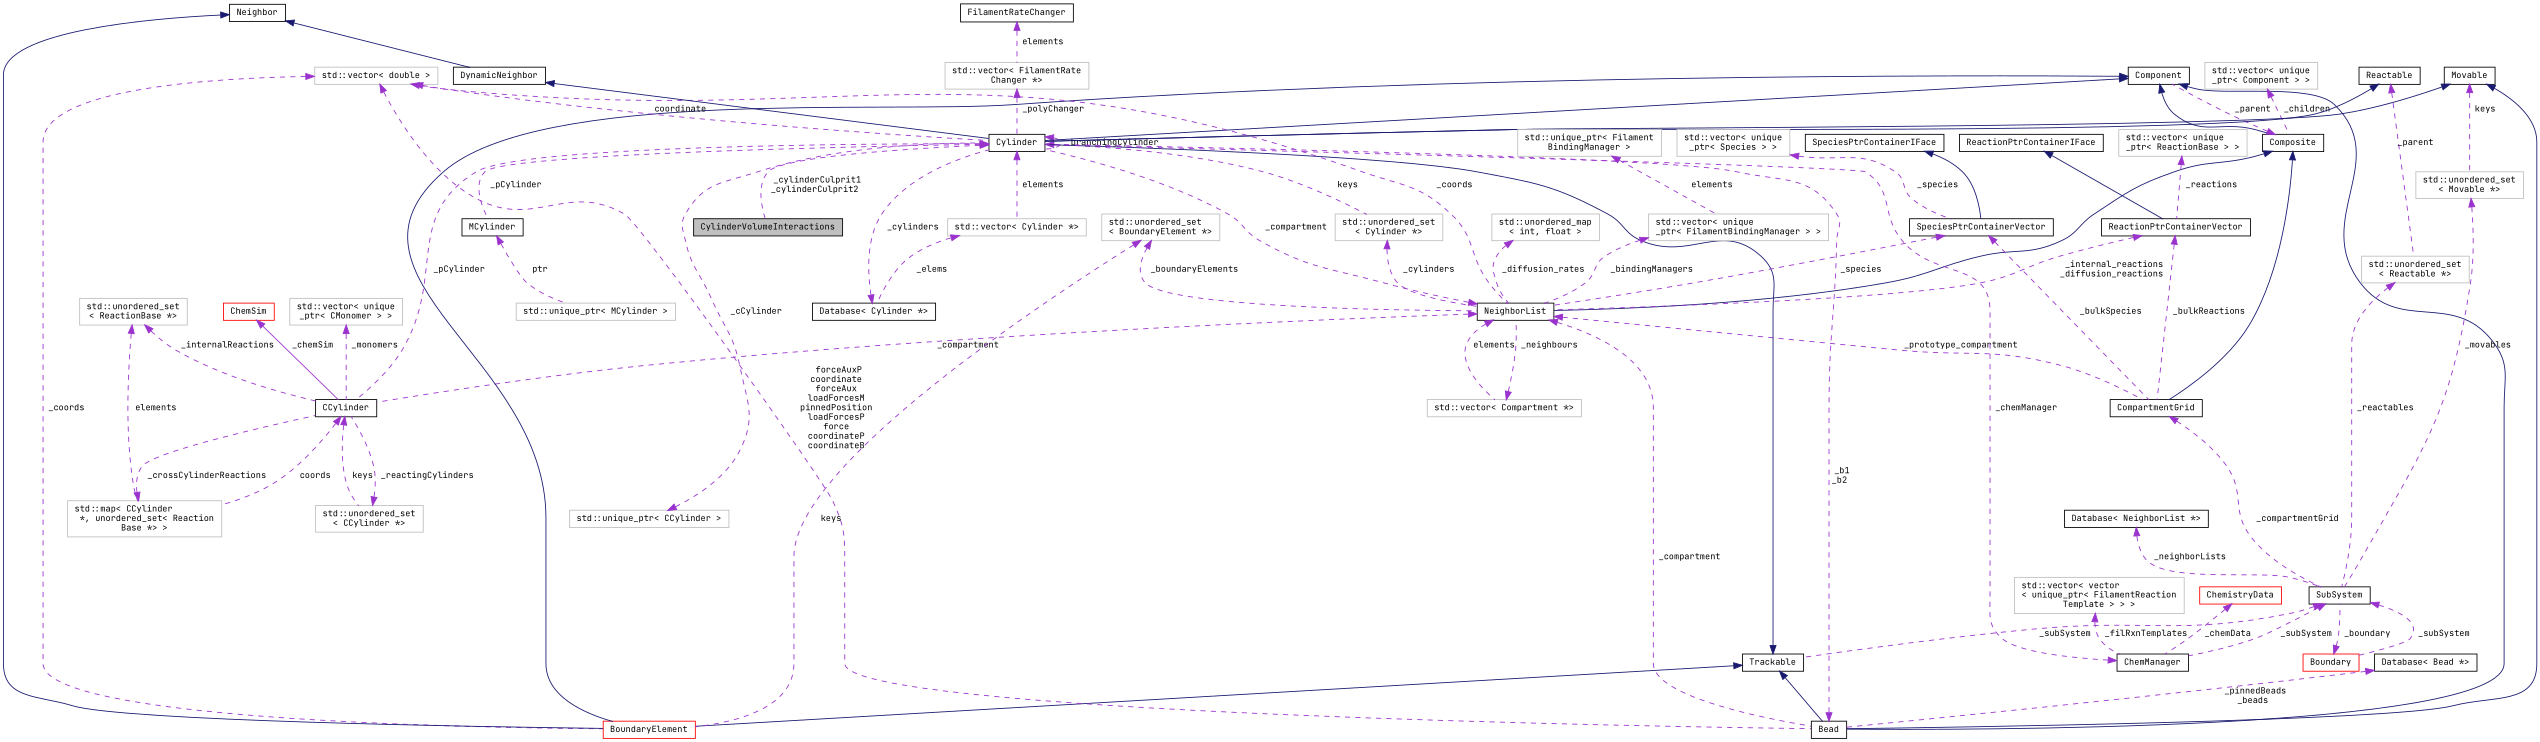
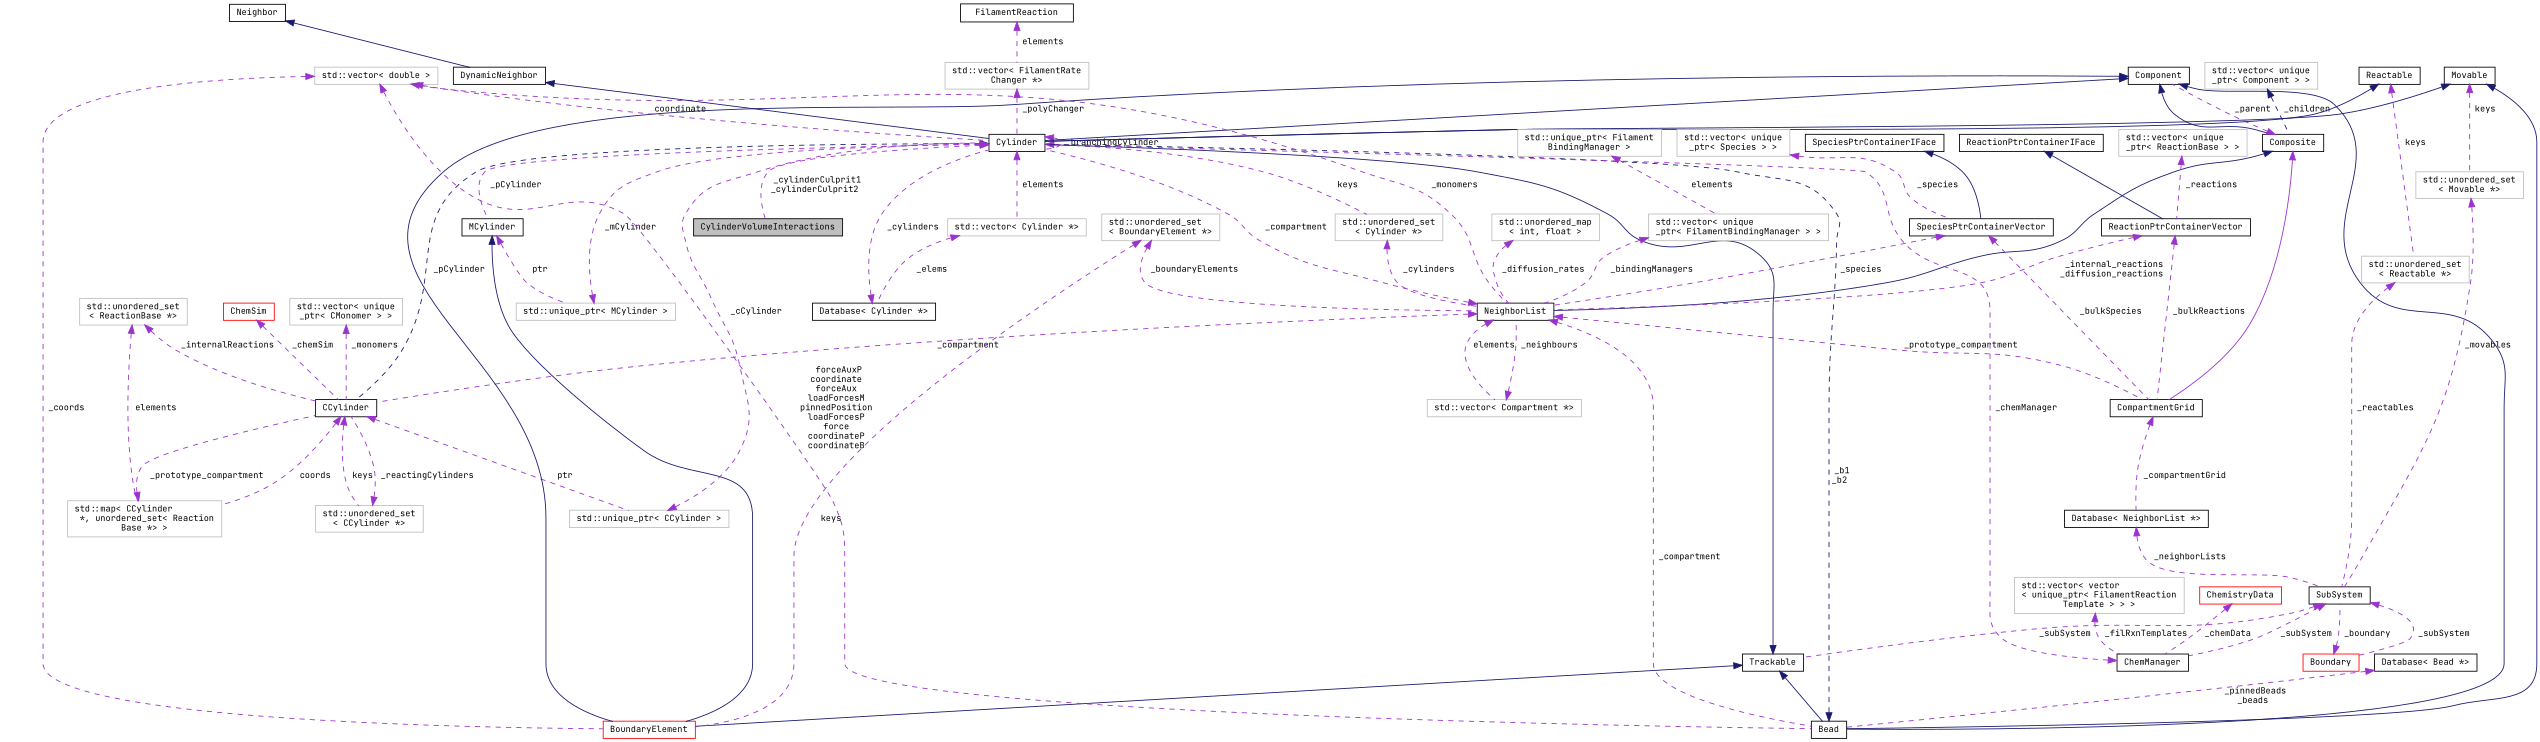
node "FilamentRateChanger": label "FilamentRateChanger" -> "FilamentReaction"
edge "Composite" -> "std::vector< unique _ptr< Component > >": color darkorchid3 -> midnightblue
edge "std::unordered_set < Reactable *>" -> "Reactable": label " _parent" -> " keys"
edge "Cylinder" -> "std::unique_ptr< MCylinder >": added, label "_mCylinder"
edge "CCylinder" -> "Cylinder": color darkorchid3 -> midnightblue
edge "Cylinder" -> "Bead": color darkorchid3 -> midnightblue
edge "NeighborList" -> "std::vector< double >": label " _coords" -> " _monomers"
edge "CompartmentGrid" -> "Composite": color midnightblue -> darkorchid3
edge "CCylinder" -> "ChemSim": style solid -> dashed
edge "std::unique_ptr< CCylinder >" -> "CCylinder": added, label "ptr"
edge "CCylinder" -> "std::map< CCylinder *, unordered_set< Reaction Base *> >": label " _crossCylinderReactions" -> " _prototype_compartment"
edge "SubSystem" -> "CompartmentGrid": now "Database< NeighborList *>" -> "CompartmentGrid"
edge "BoundaryElement" -> "Neighbor": now "BoundaryElement" -> "MCylinder"
